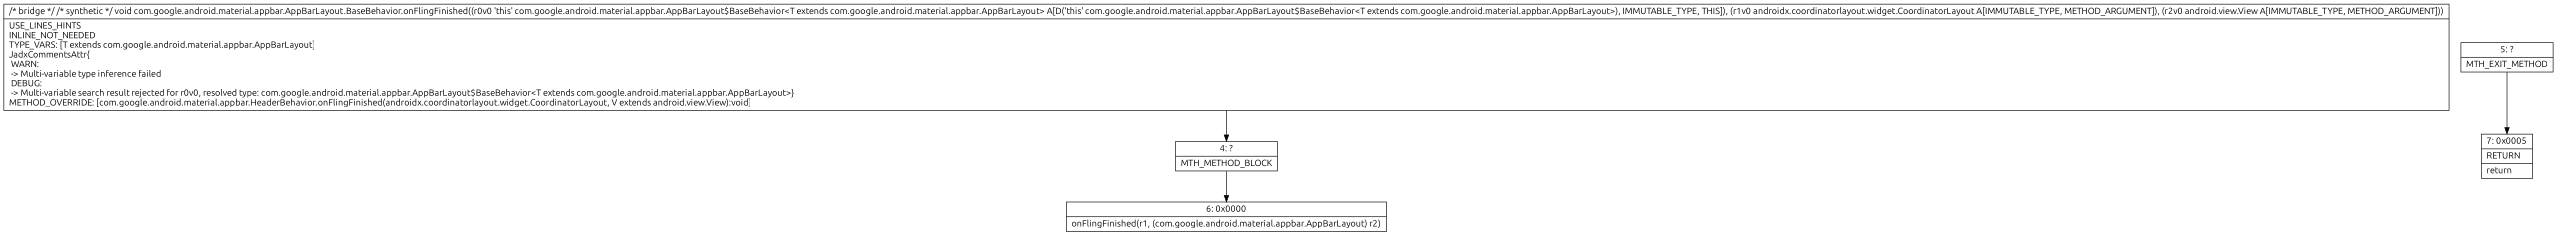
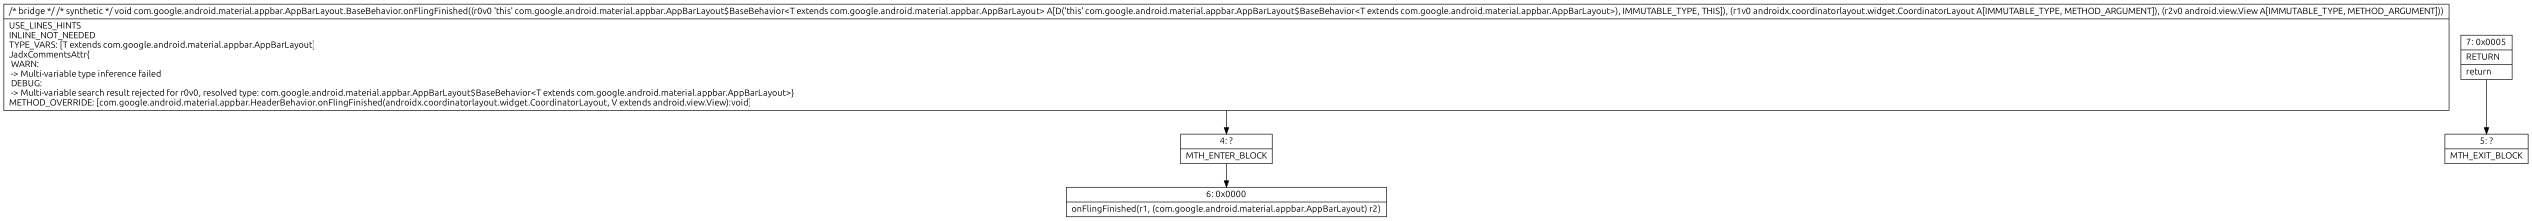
node "5: ?": text "MTH_EXIT_METHOD" -> "MTH_EXIT_BLOCK"
edge "5: ?" -> "7: 0x0005": reversed
node "4: ?": text "MTH_METHOD_BLOCK" -> "MTH_ENTER_BLOCK"
